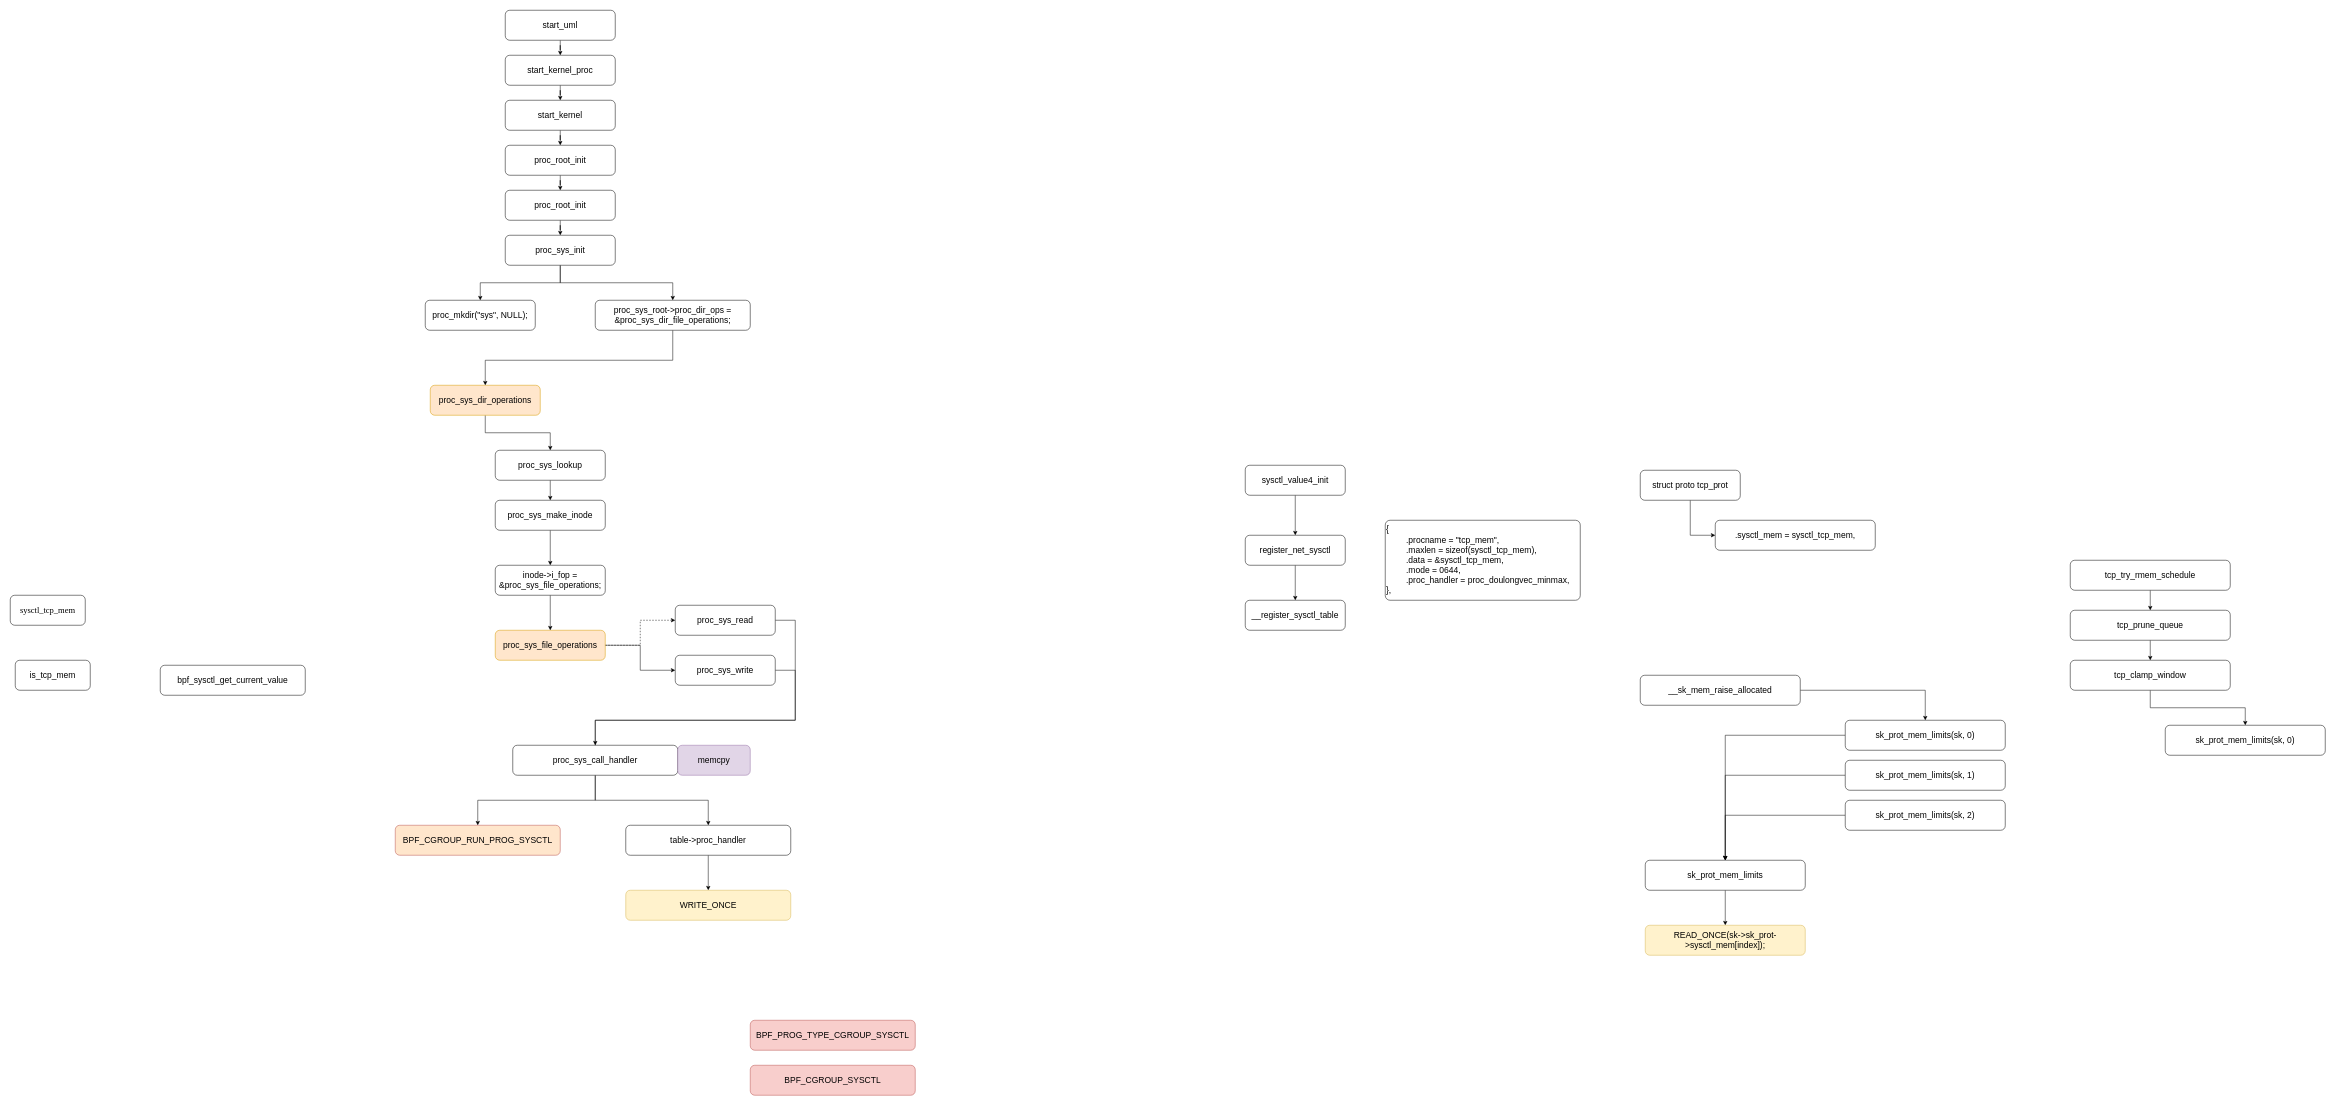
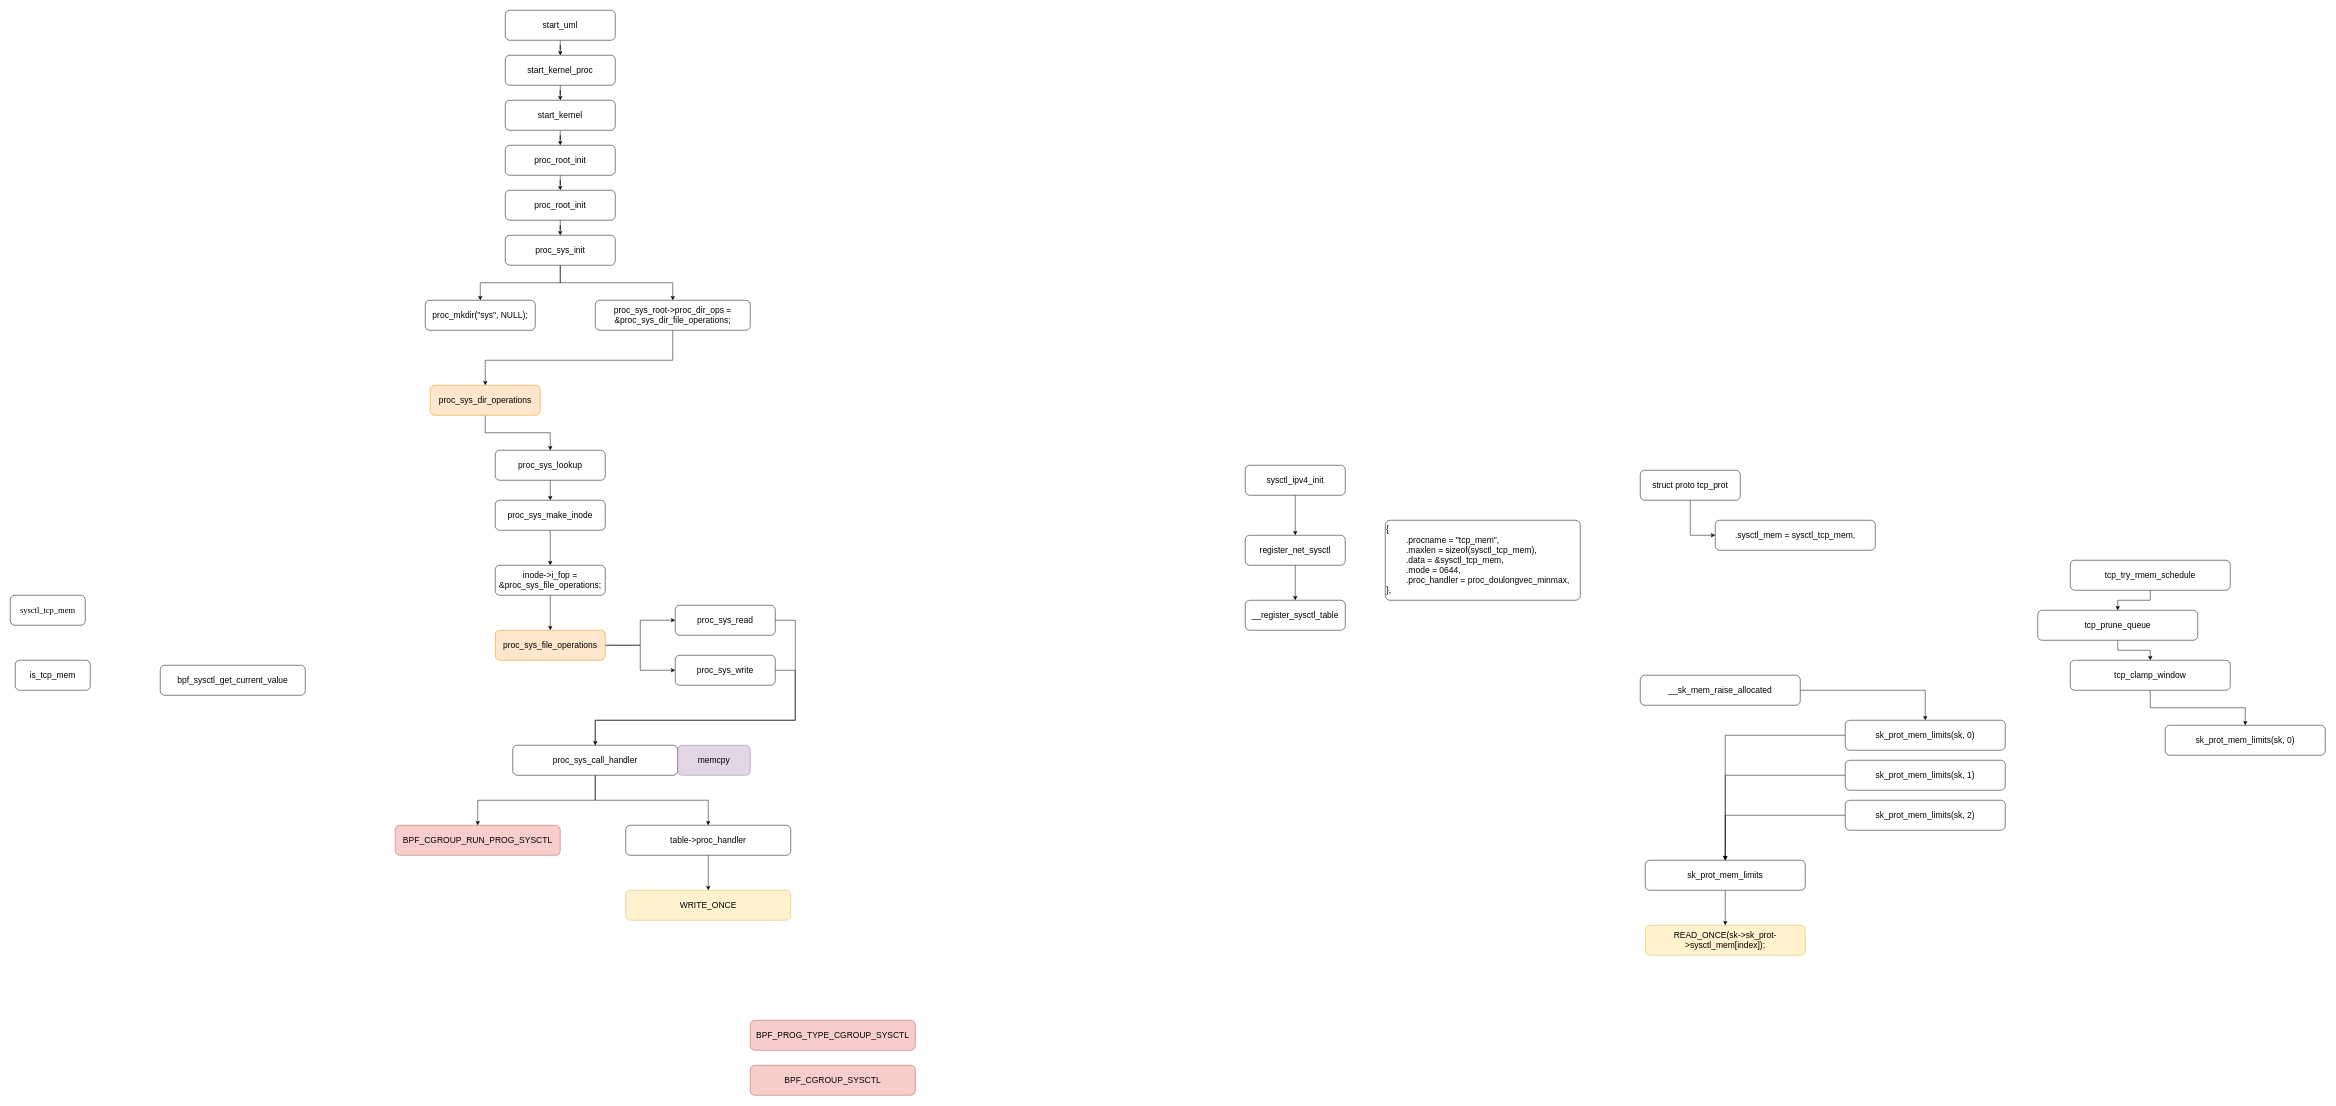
node "sysctl_value4_init": label "sysctl_value4_init" -> "sysctl_ipv4_init"
edge "proc_sys_file_operations" -> "proc_sys_read": style dashed -> solid
node "tcp_prune_queue": moved (2150, 625) -> (2118, 625)
node "BPF_CGROUP_RUN_PROG_SYSCTL": fillcolor #ffe6cc -> #f8cecc
